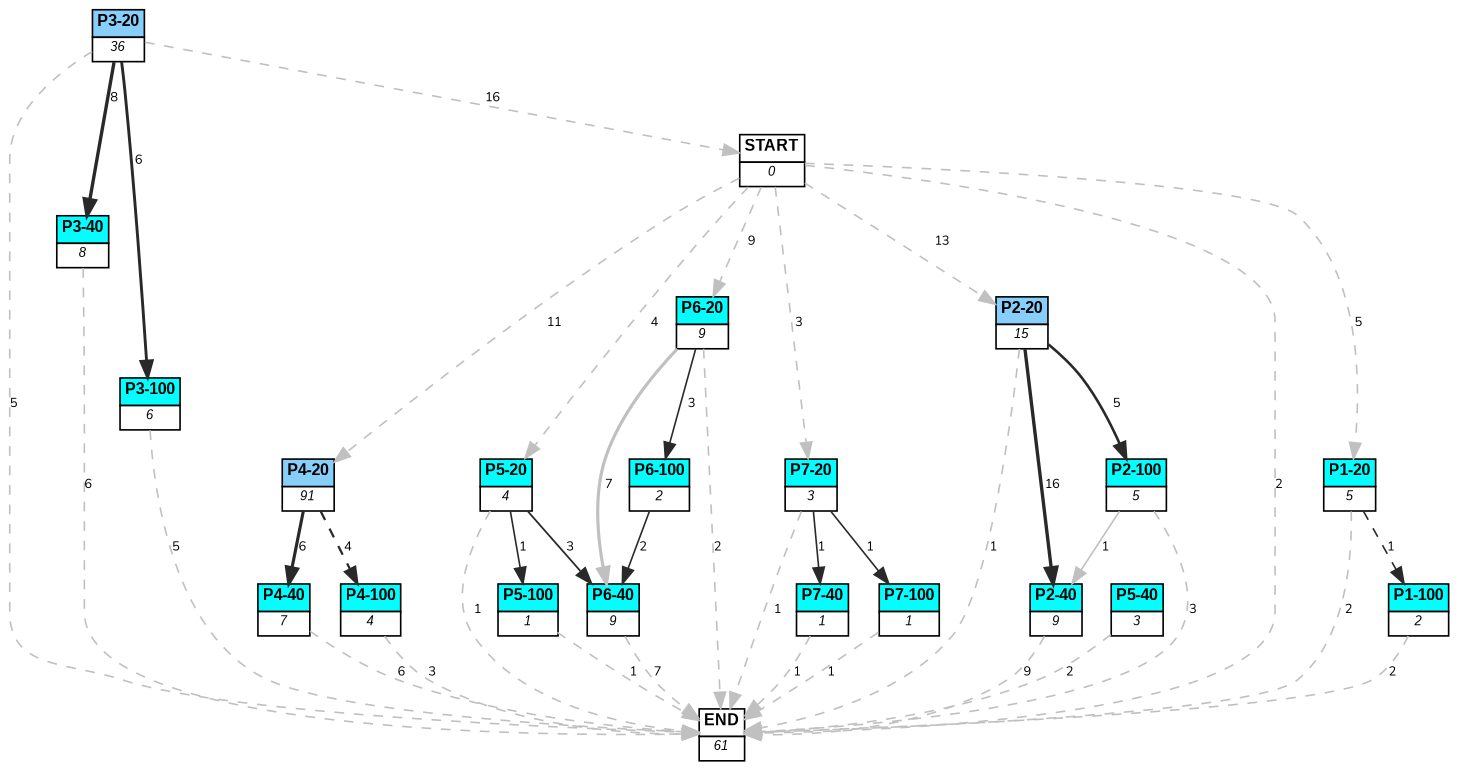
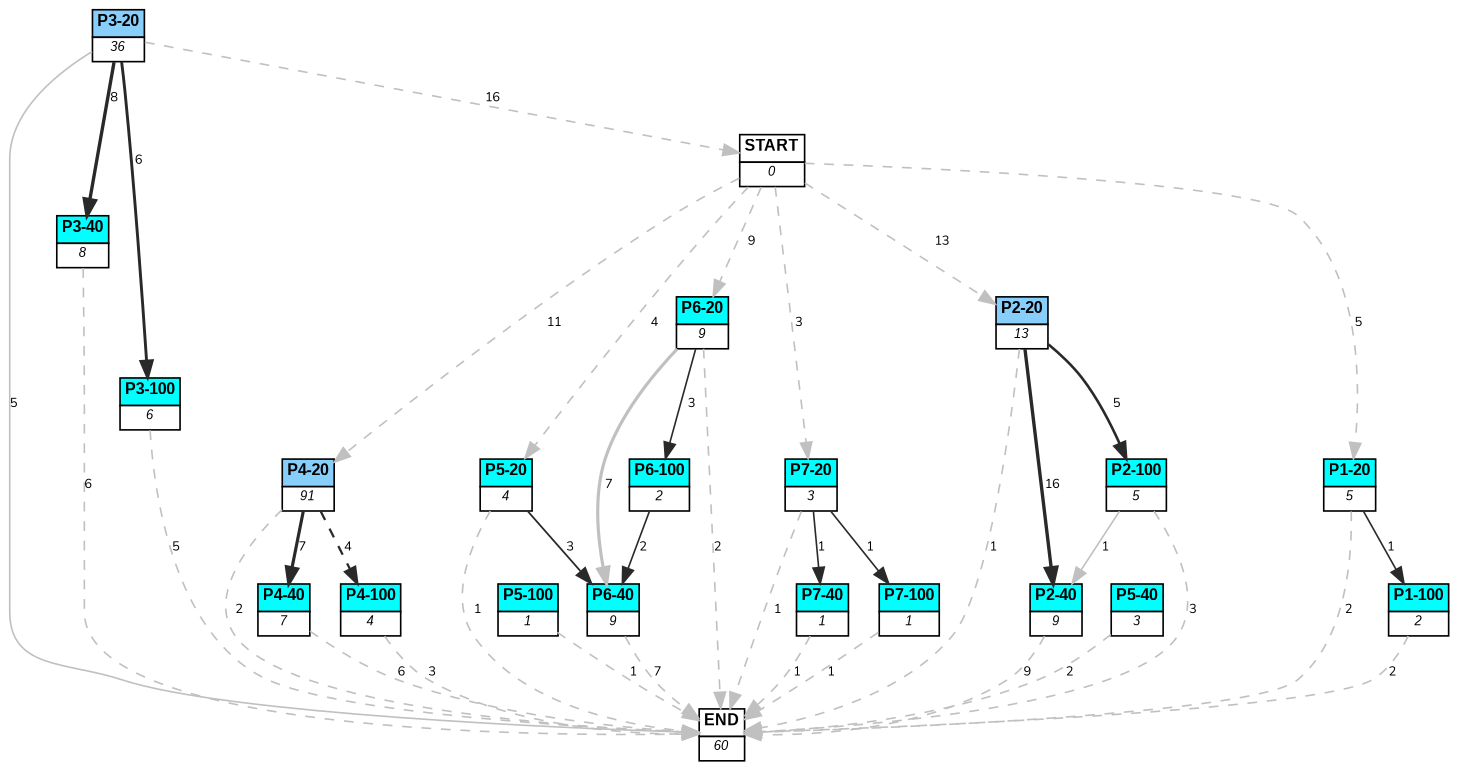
node "P2-20": text "15" -> "13"
edge "START" -> "END": now "P4-20" -> "END"
edge "P5-20" -> "P5-100": removed, label "1"
edge "P1-20" -> "P1-100": style dashed -> solid
edge "P4-20" -> "P4-40": label "6" -> "7"
edge "P3-20" -> "END": style dashed -> solid
node "END": text "61" -> "60"
